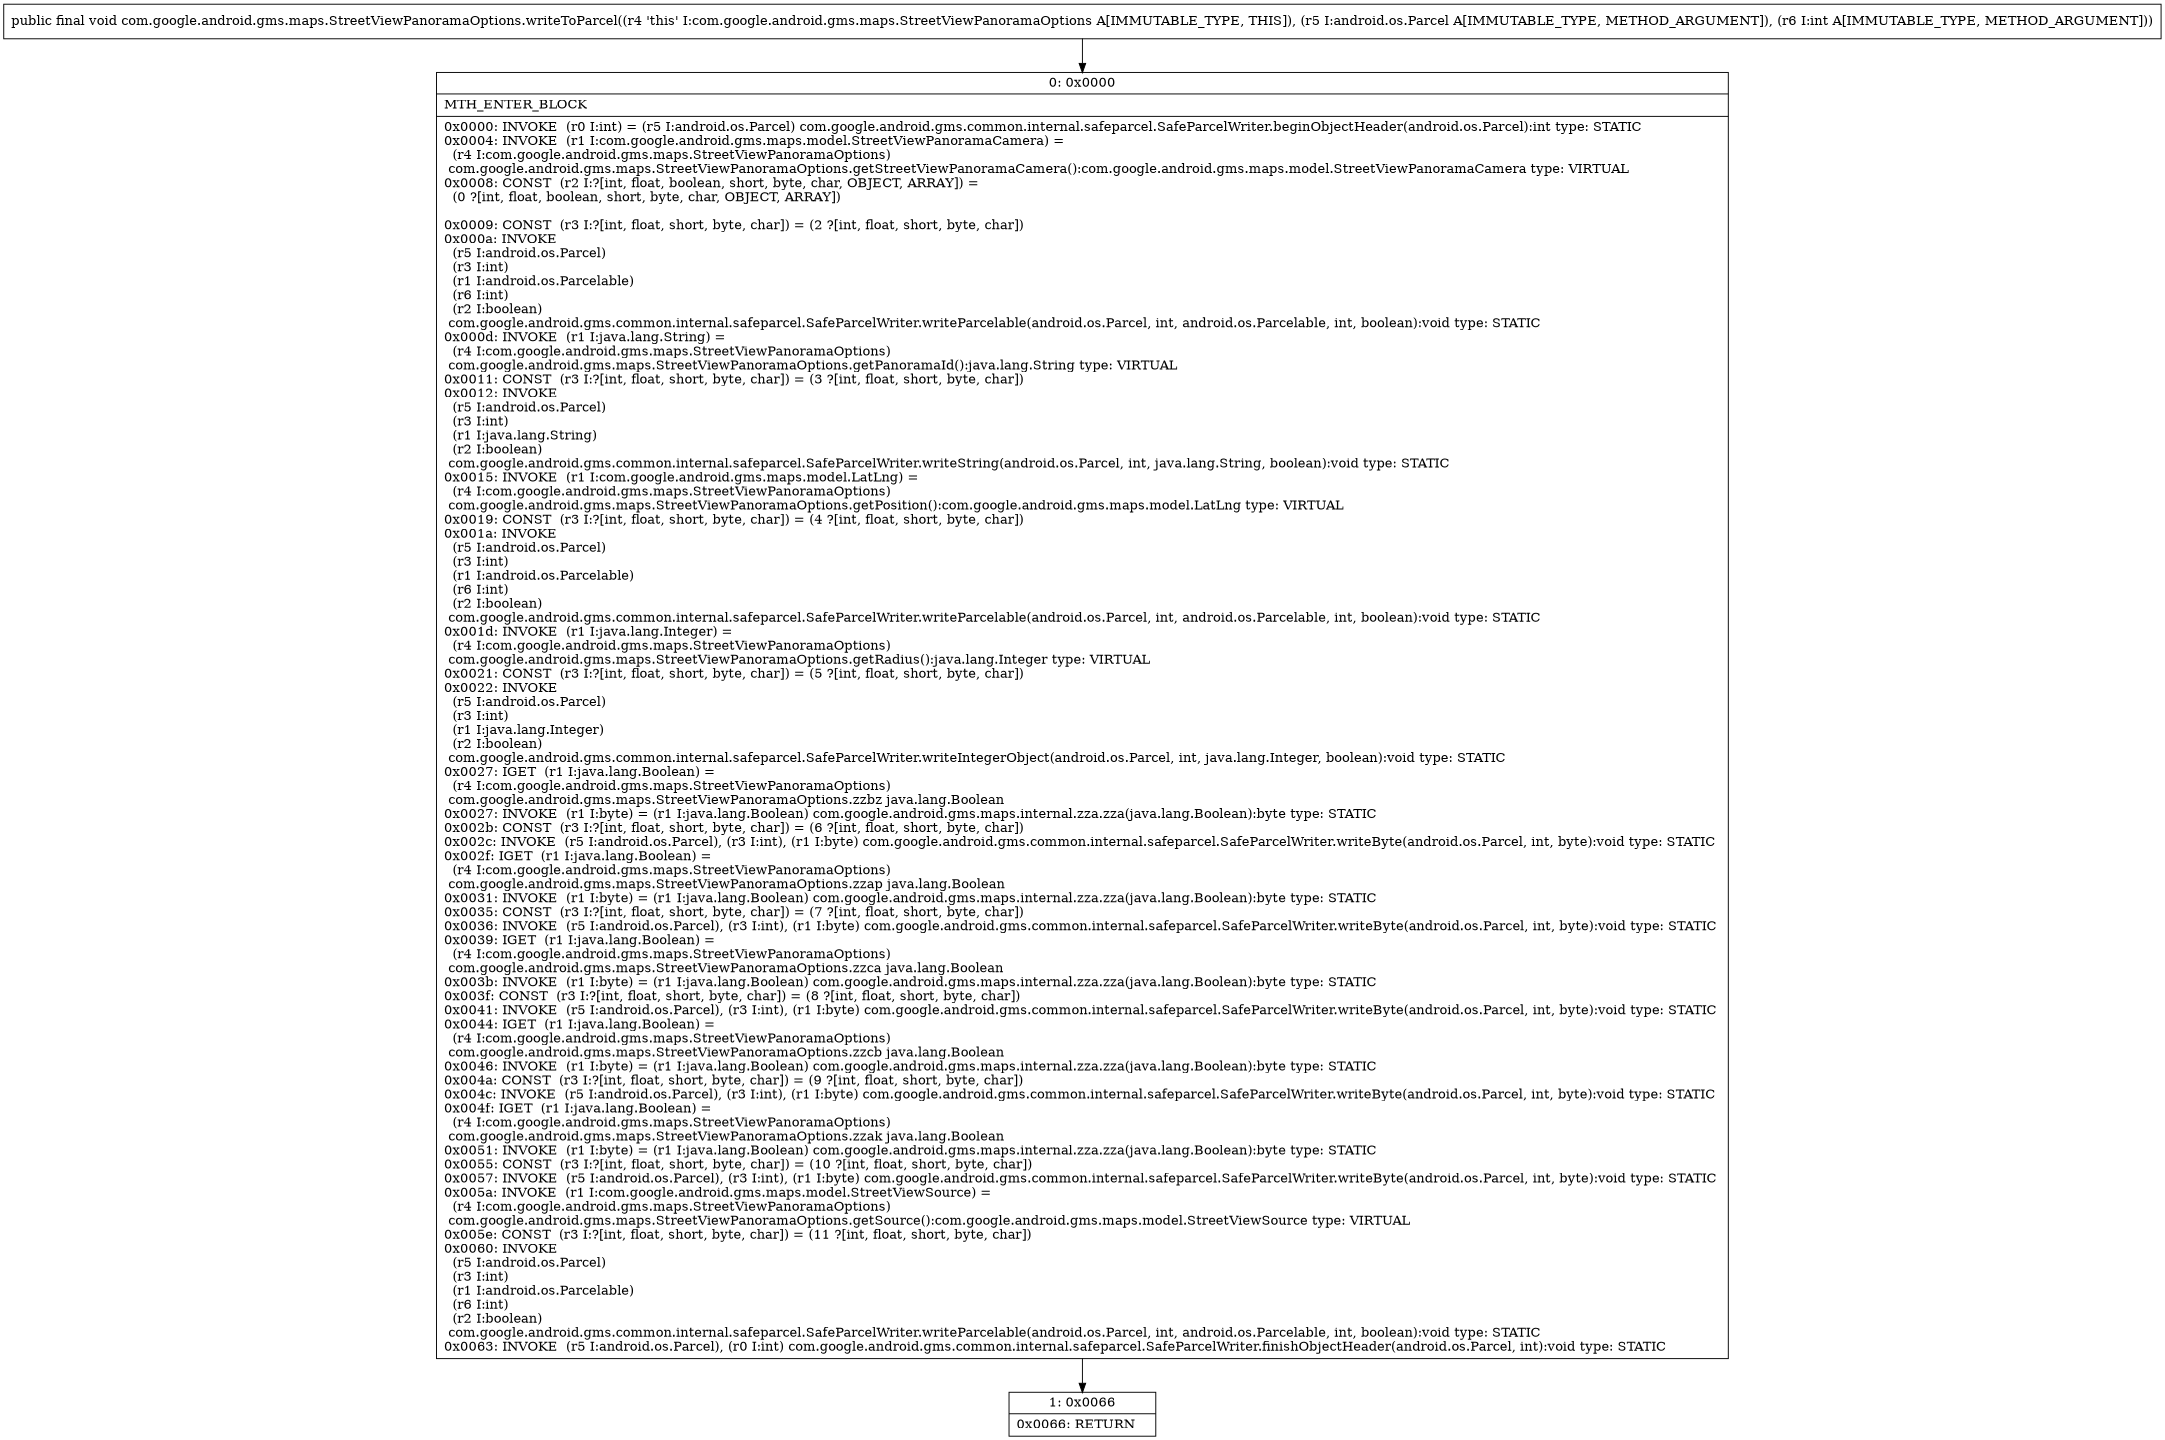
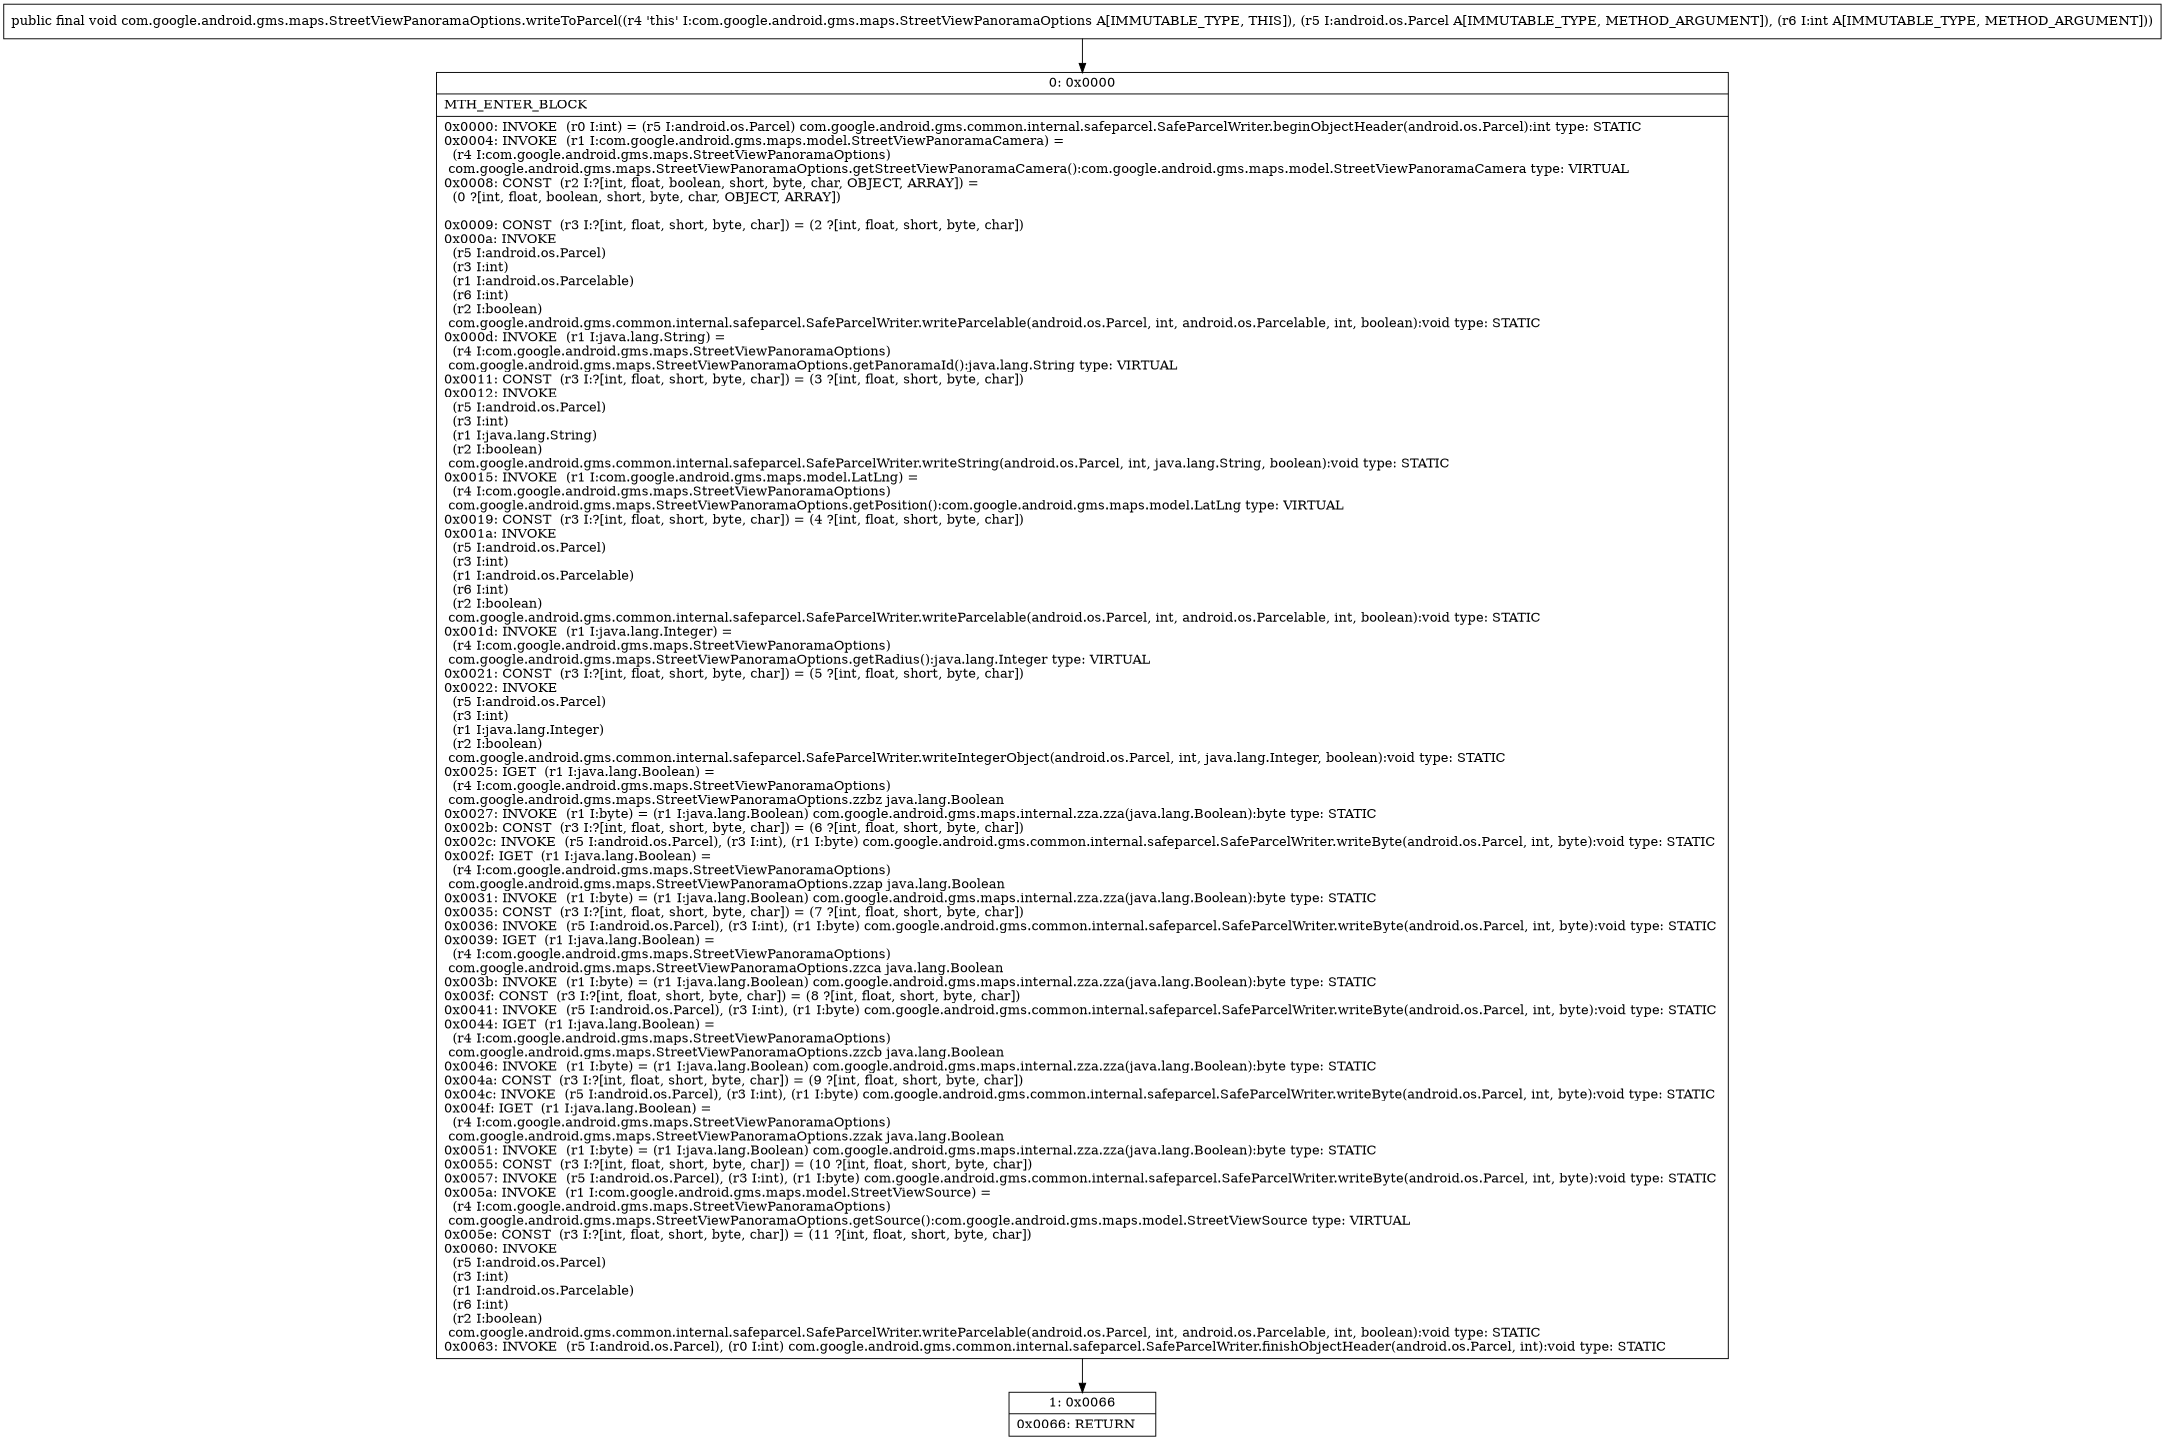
node "0: 0x0000": text "0x0027: IGET  (r1 I:java.lang.Boolean) =" -> "0x0025: IGET  (r1 I:java.lang.Boolean) ="
